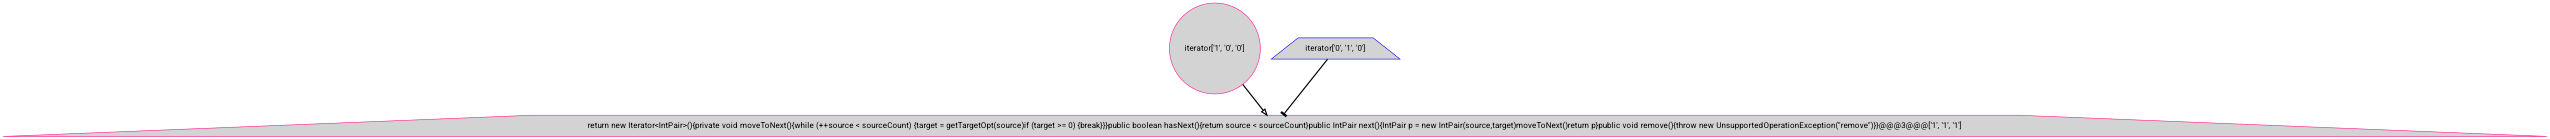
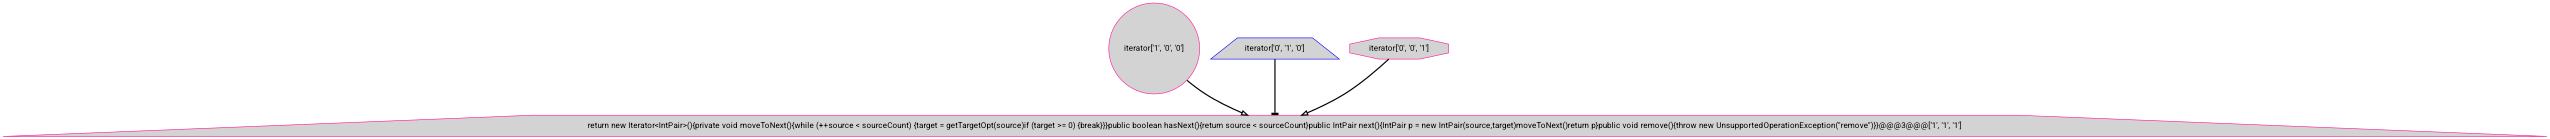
node "iterator['0', '0', '1']": added
